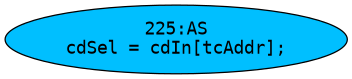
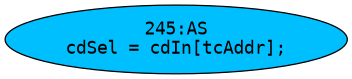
node "225:AS cdSel = cdIn[tcAddr];": label "225:AS cdSel = cdIn[tcAddr];" -> "245:AS cdSel = cdIn[tcAddr];"
